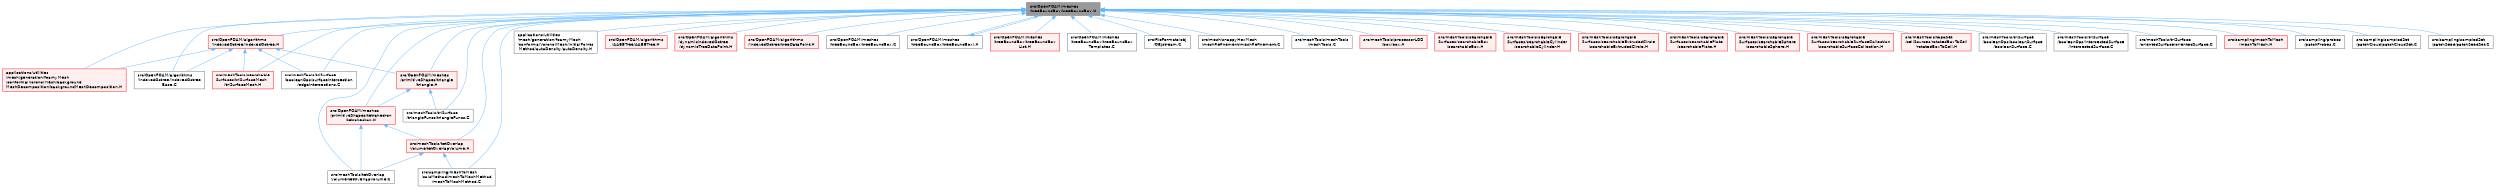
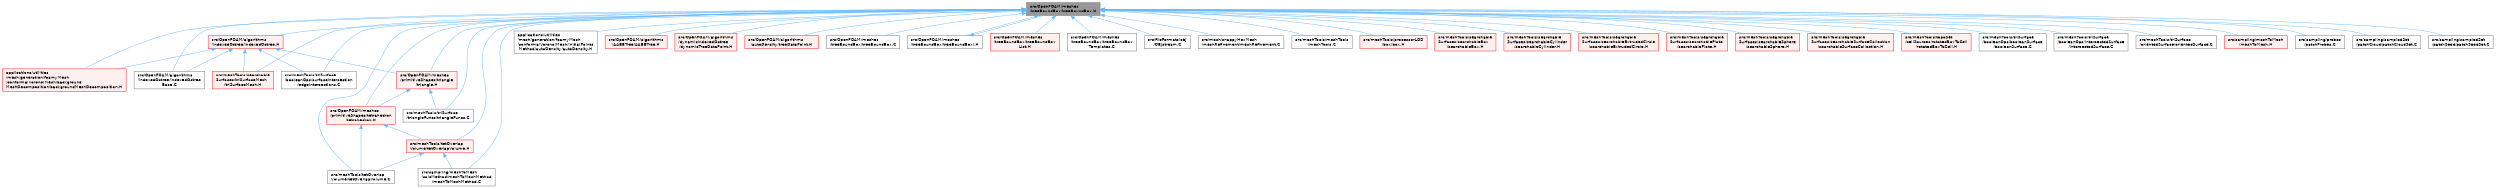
node "src/OpenFOAM/algorithms /indexedOctree/treeDataPoint.H": label "src/OpenFOAM/algorithms /indexedOctree/treeDataPoint.H" -> "src/OpenFOAM/algorithms /autoDensity/treeDataPoint.H"
